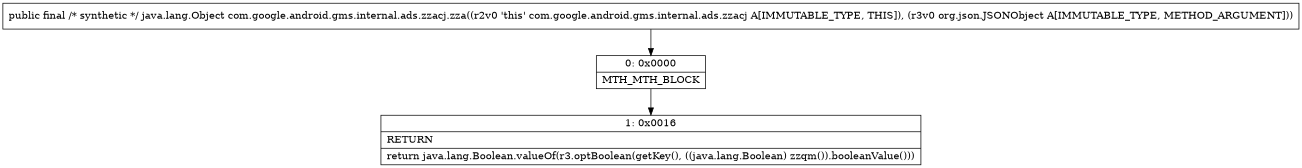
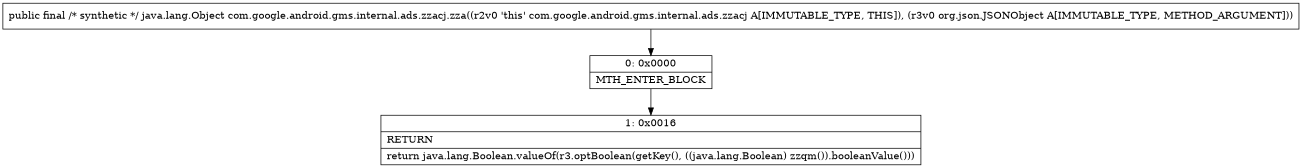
node "0: 0x0000": text "MTH_MTH_BLOCK" -> "MTH_ENTER_BLOCK"
